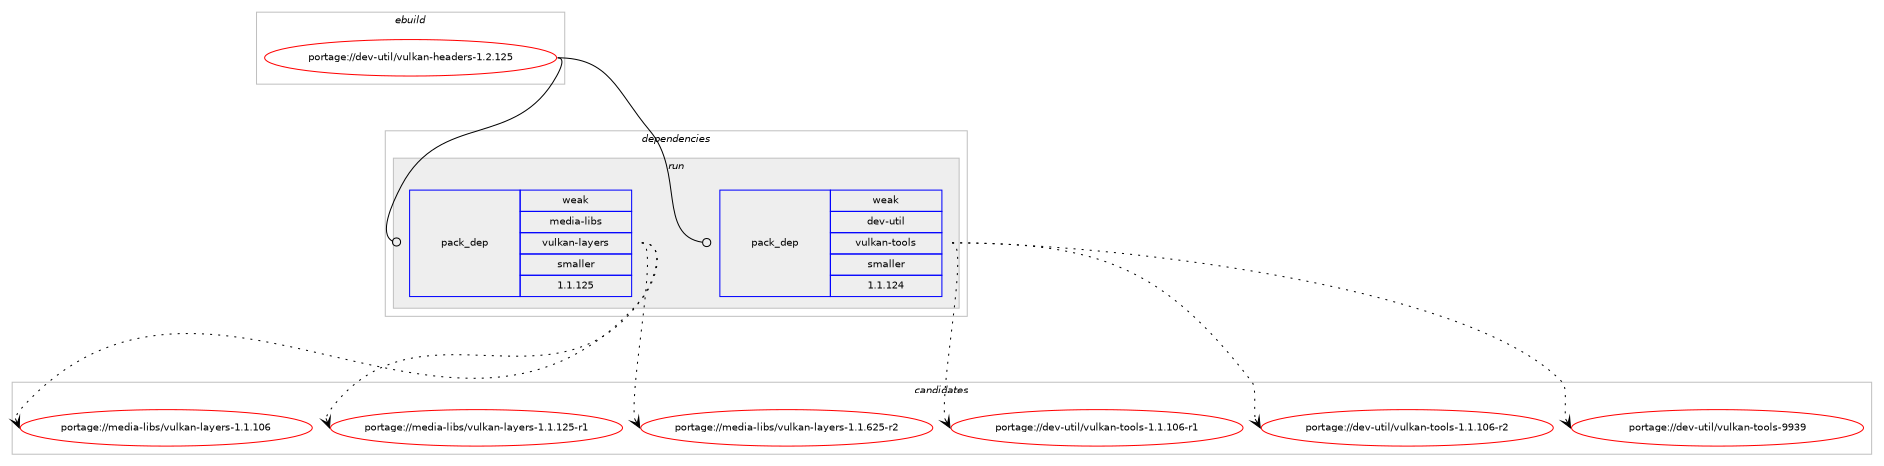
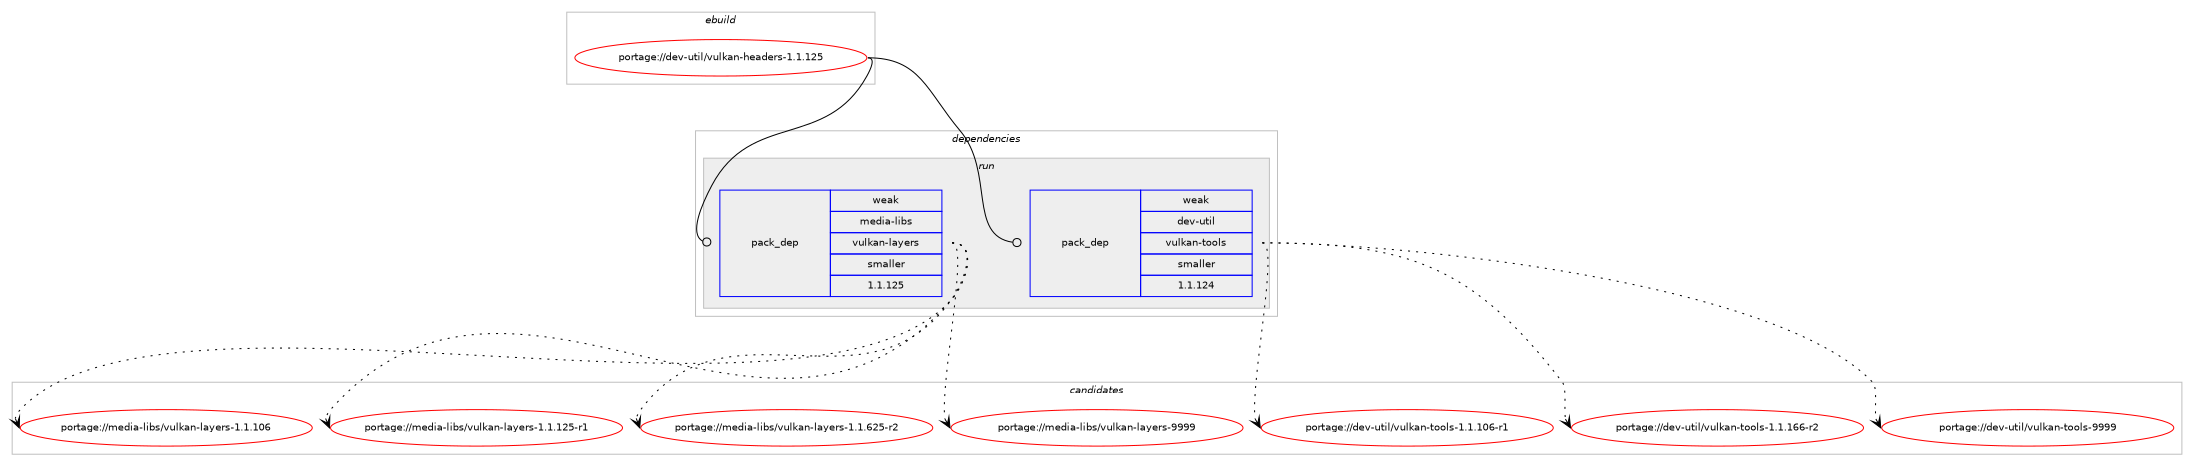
node "portage://dev-util/vulkan-headers-1.2.125": label "portage://dev-util/vulkan-headers-1.2.125" -> "portage://dev-util/vulkan-headers-1.1.125"
node "portage://media-libs/vulkan-layers-9999": added
node "portage://dev-util/vulkan-tools-1.1.106-r2": label "portage://dev-util/vulkan-tools-1.1.106-r2" -> "portage://dev-util/vulkan-tools-1.1.166-r2"
node "portage://dev-util/vulkan-tools-9939": label "portage://dev-util/vulkan-tools-9939" -> "portage://dev-util/vulkan-tools-9999"
